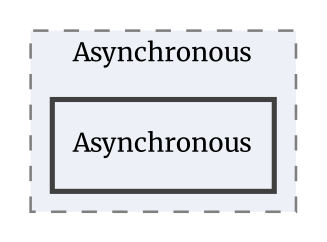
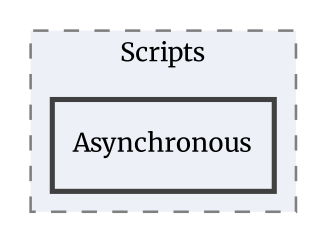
cluster "Asynchronous": label "Asynchronous" -> "Scripts"
